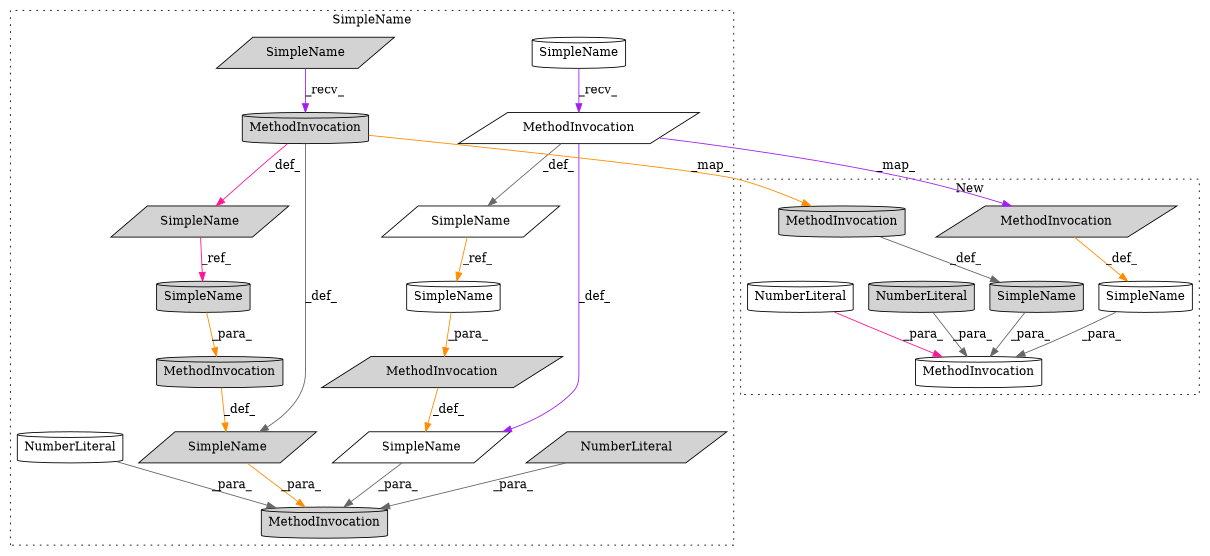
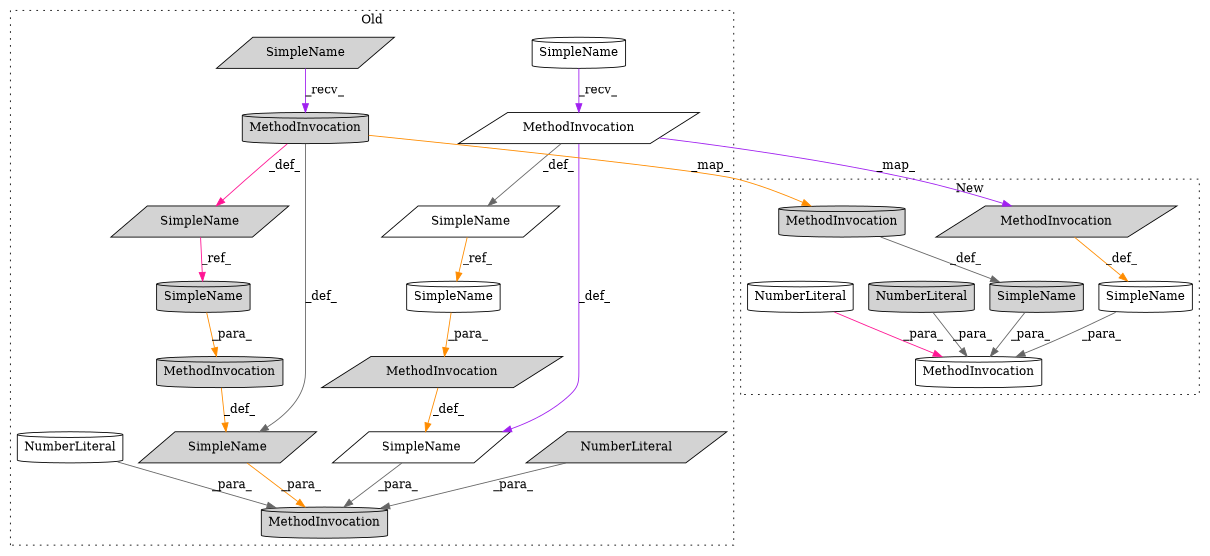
cluster "SimpleName": label "SimpleName" -> "Old"
